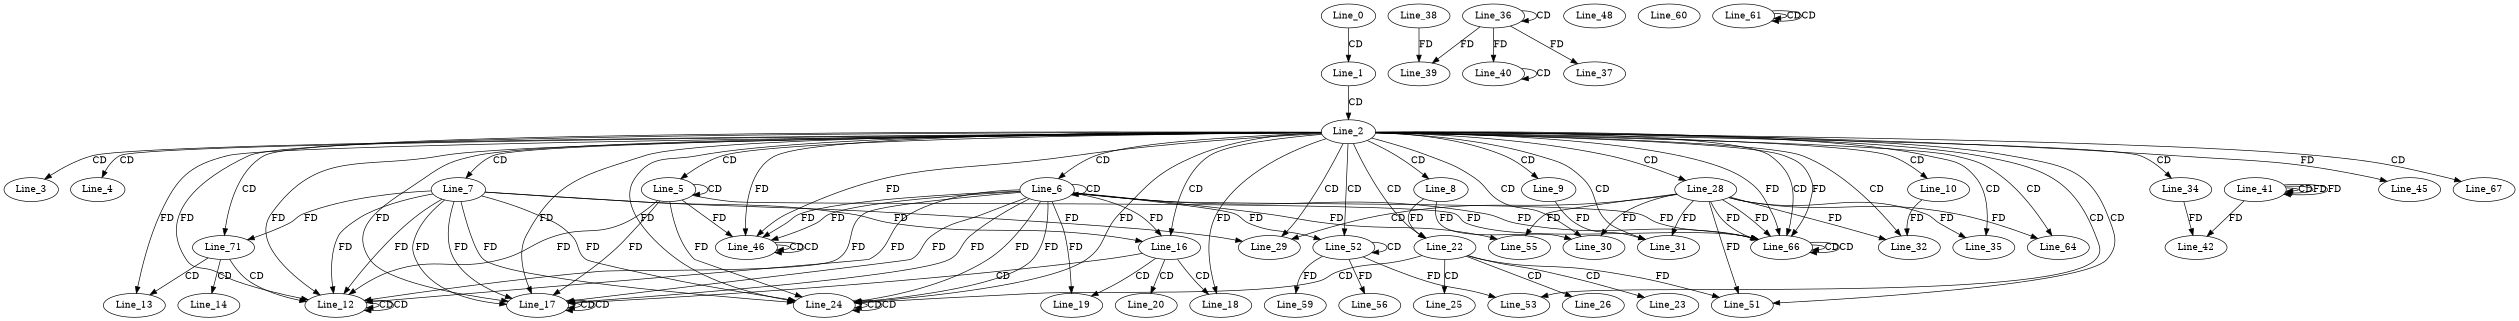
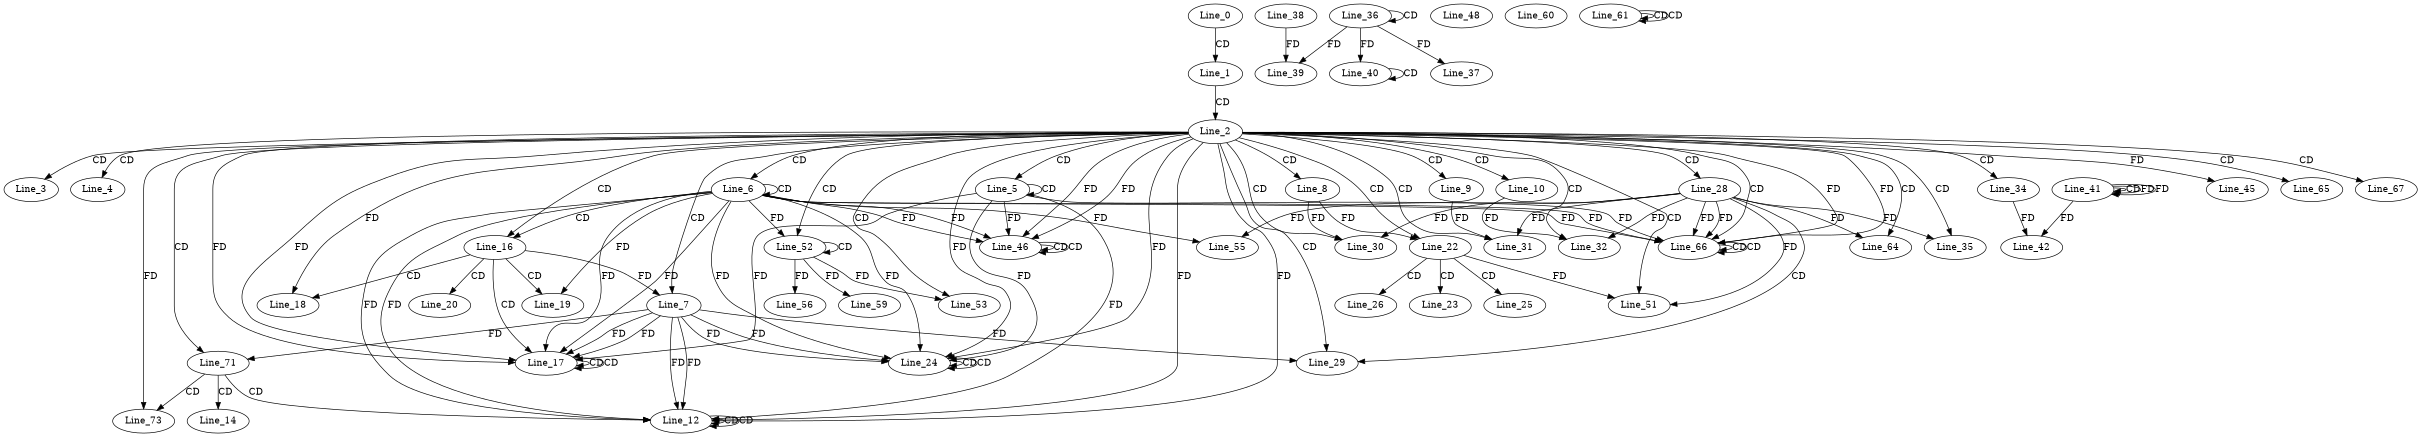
node "Line_65": added
edge "Line_6" -> "Line_16": label "FD" -> "CD"
edge "Line_7" -> "Line_16": reversed
edge "Line_22" -> "Line_24": removed, label "CD"
node "Line_13": label "Line_13" -> "Line_73"
